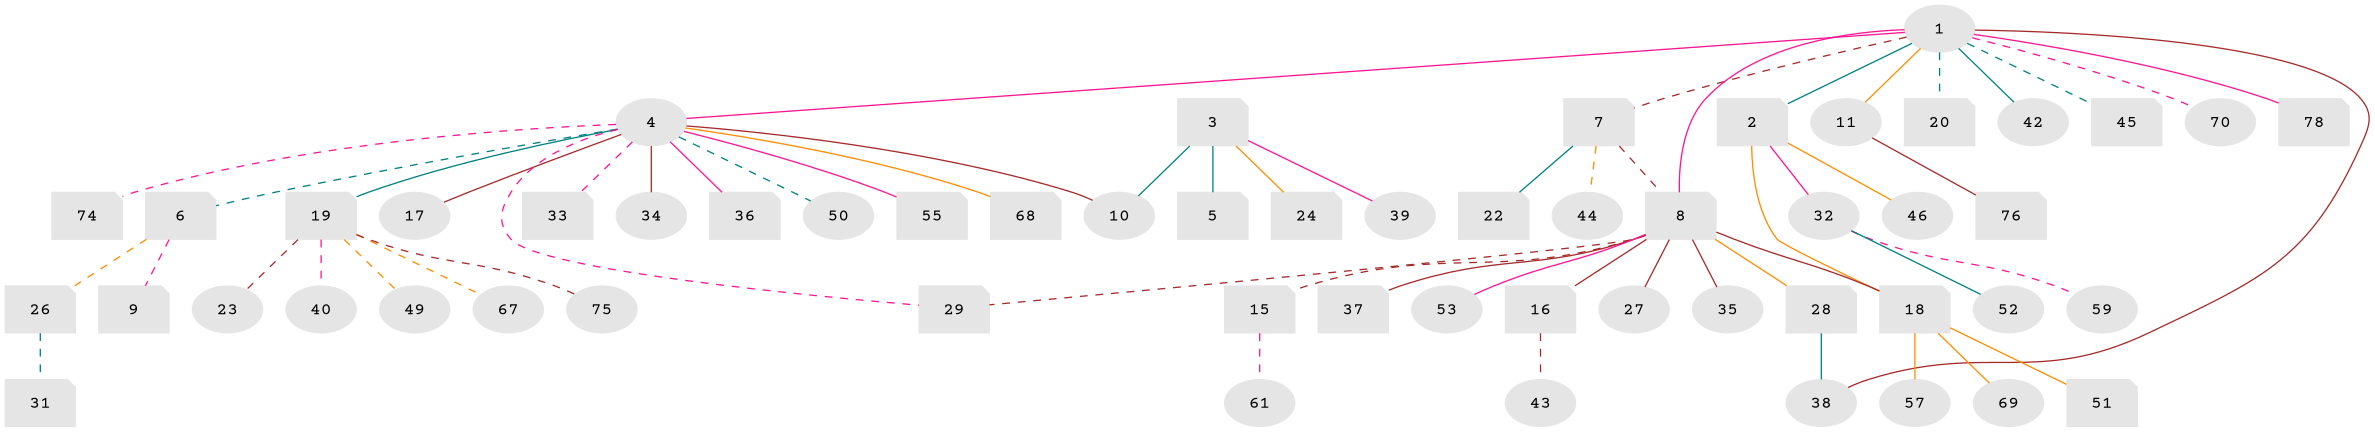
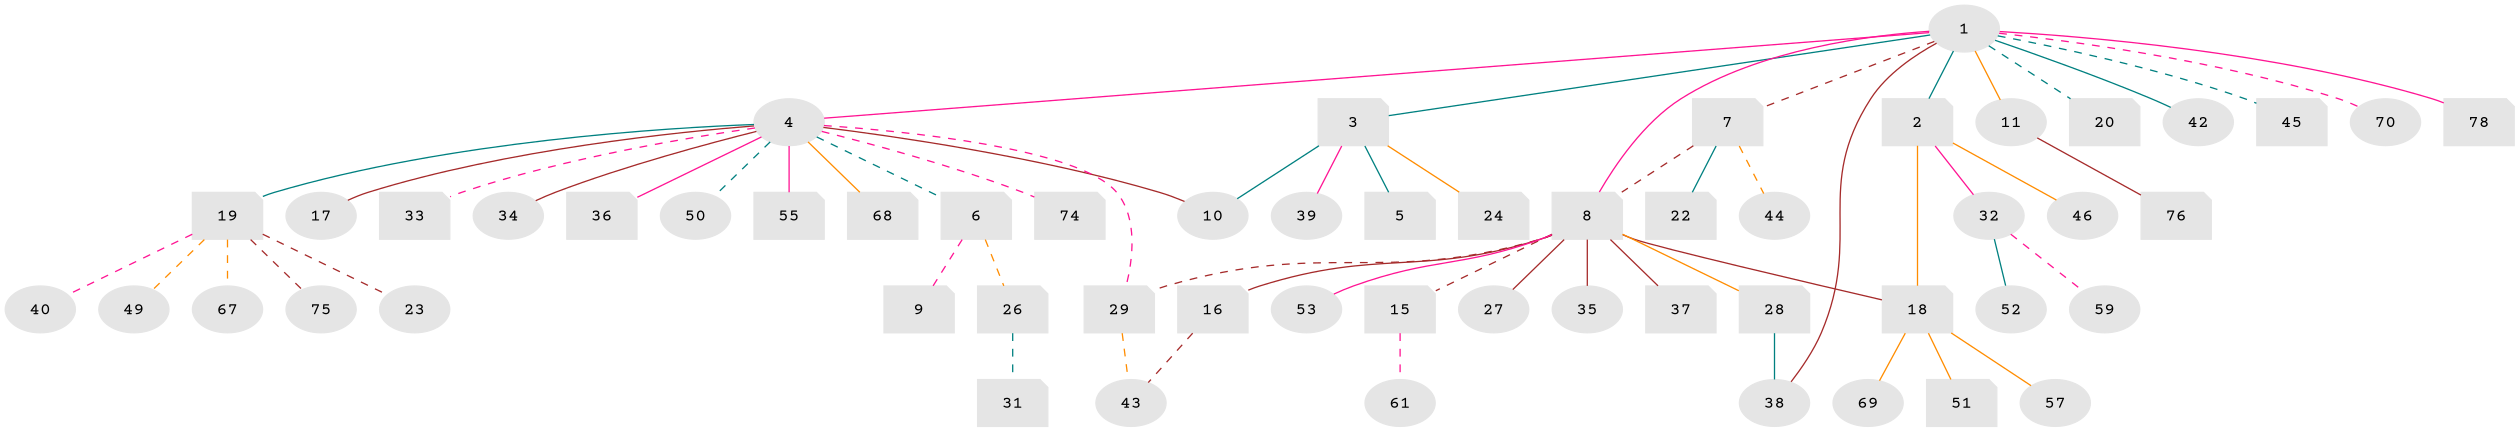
edge "1" -- "3": added
edge "29" -- "43": added
